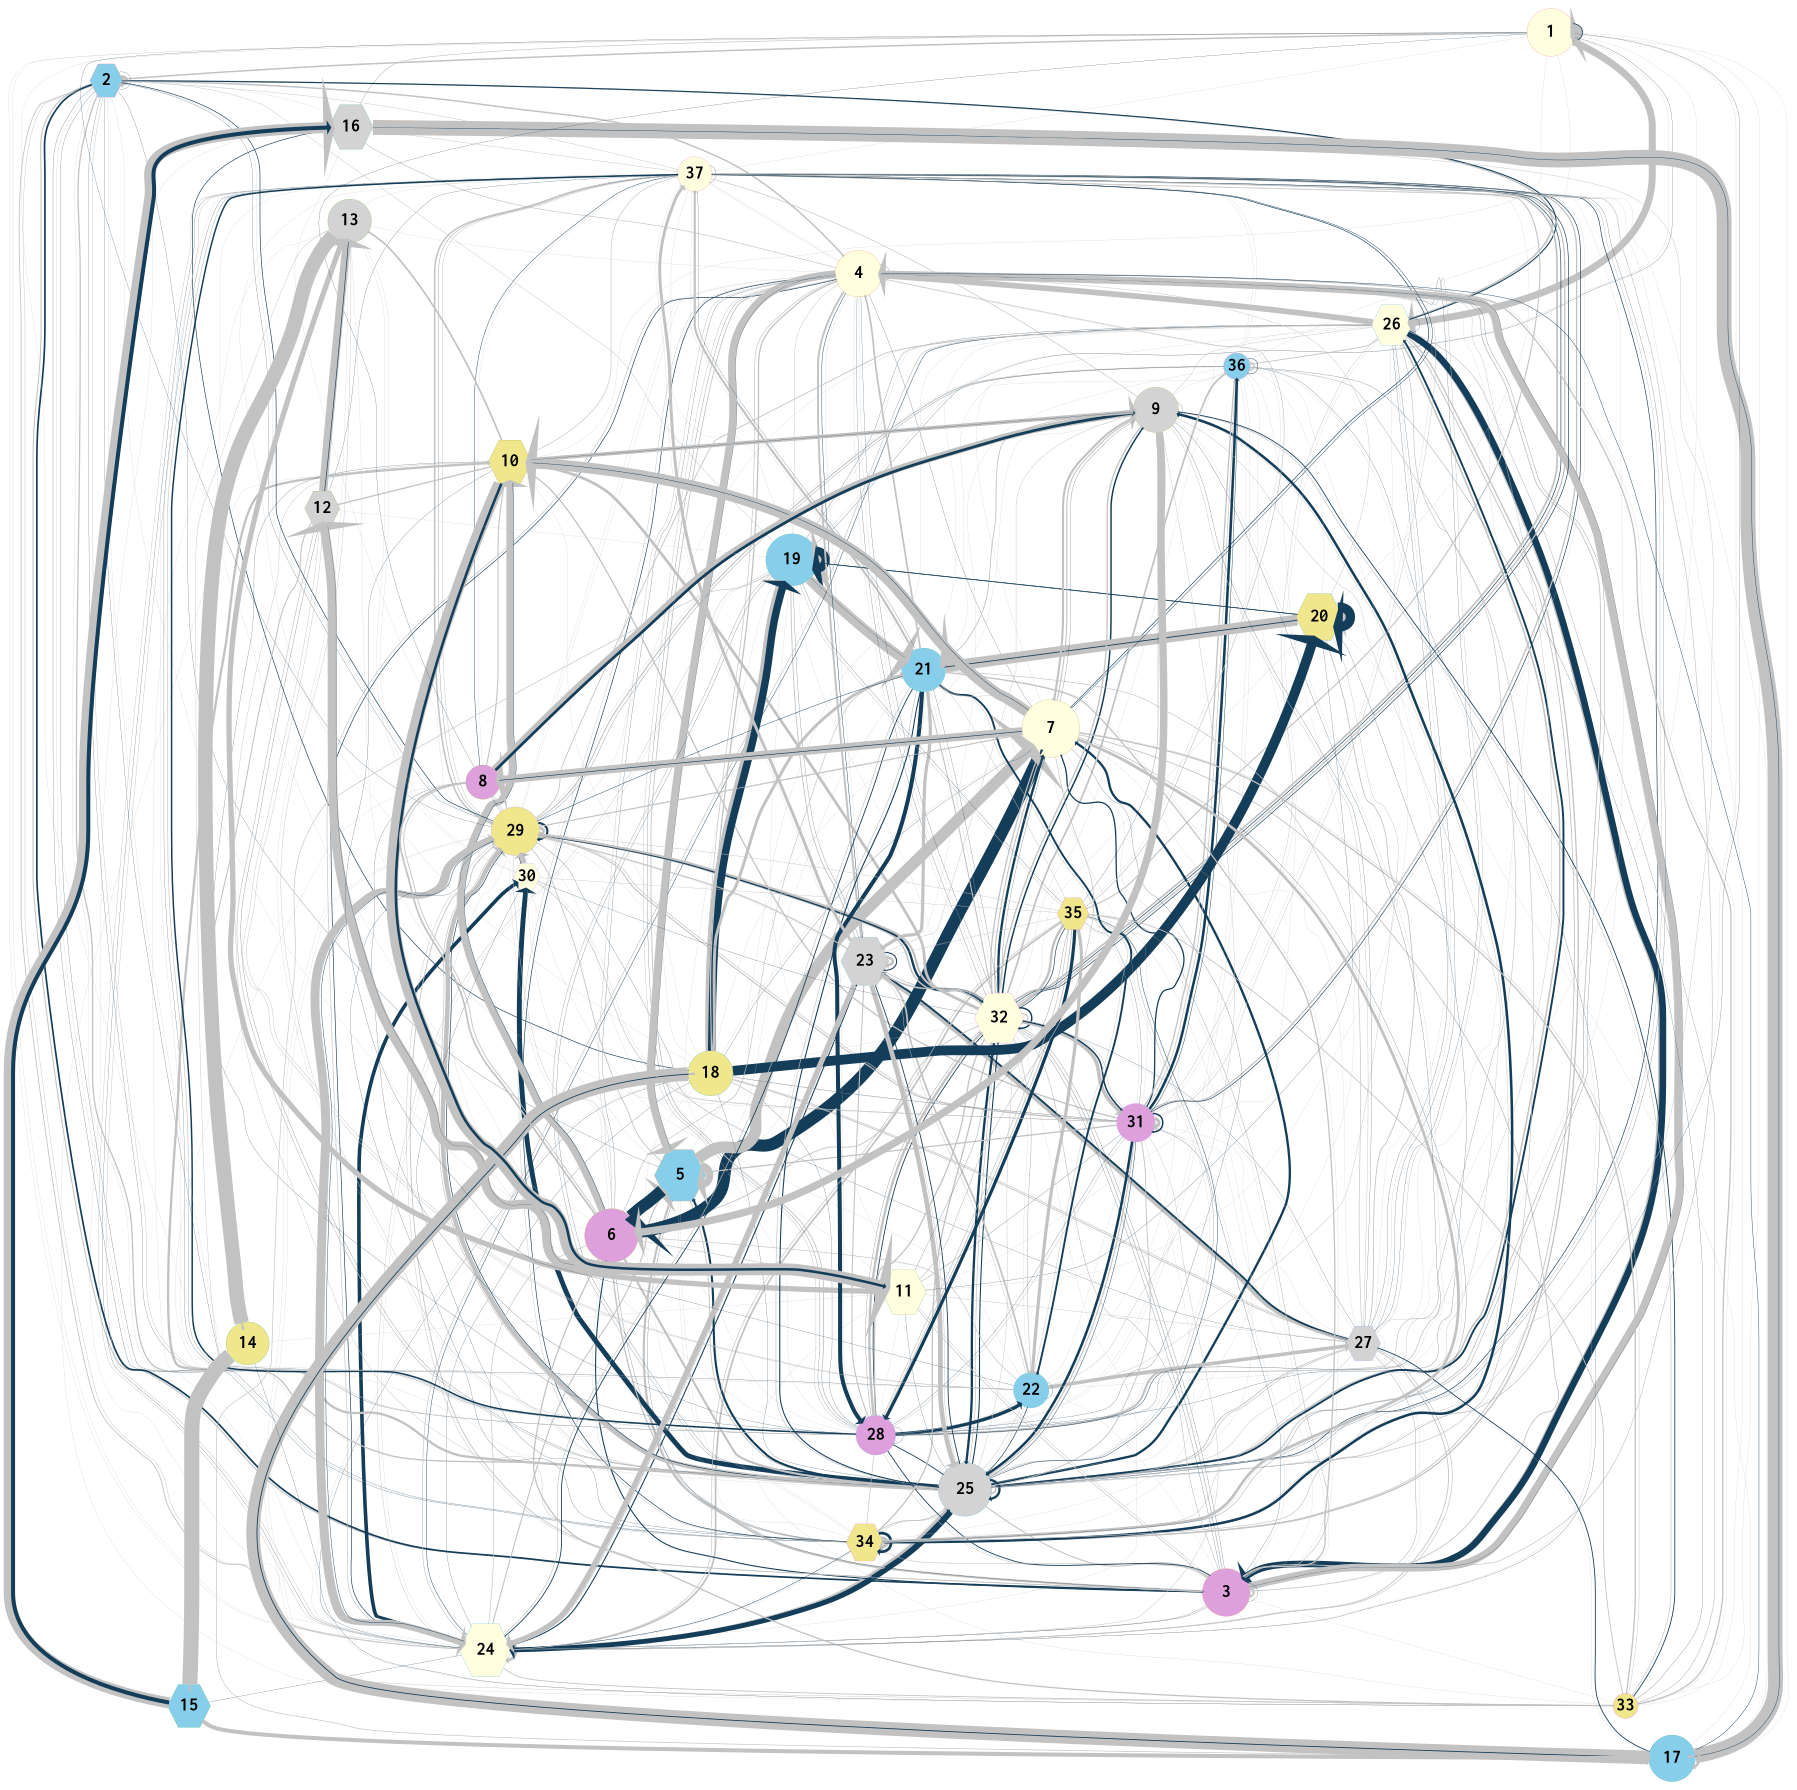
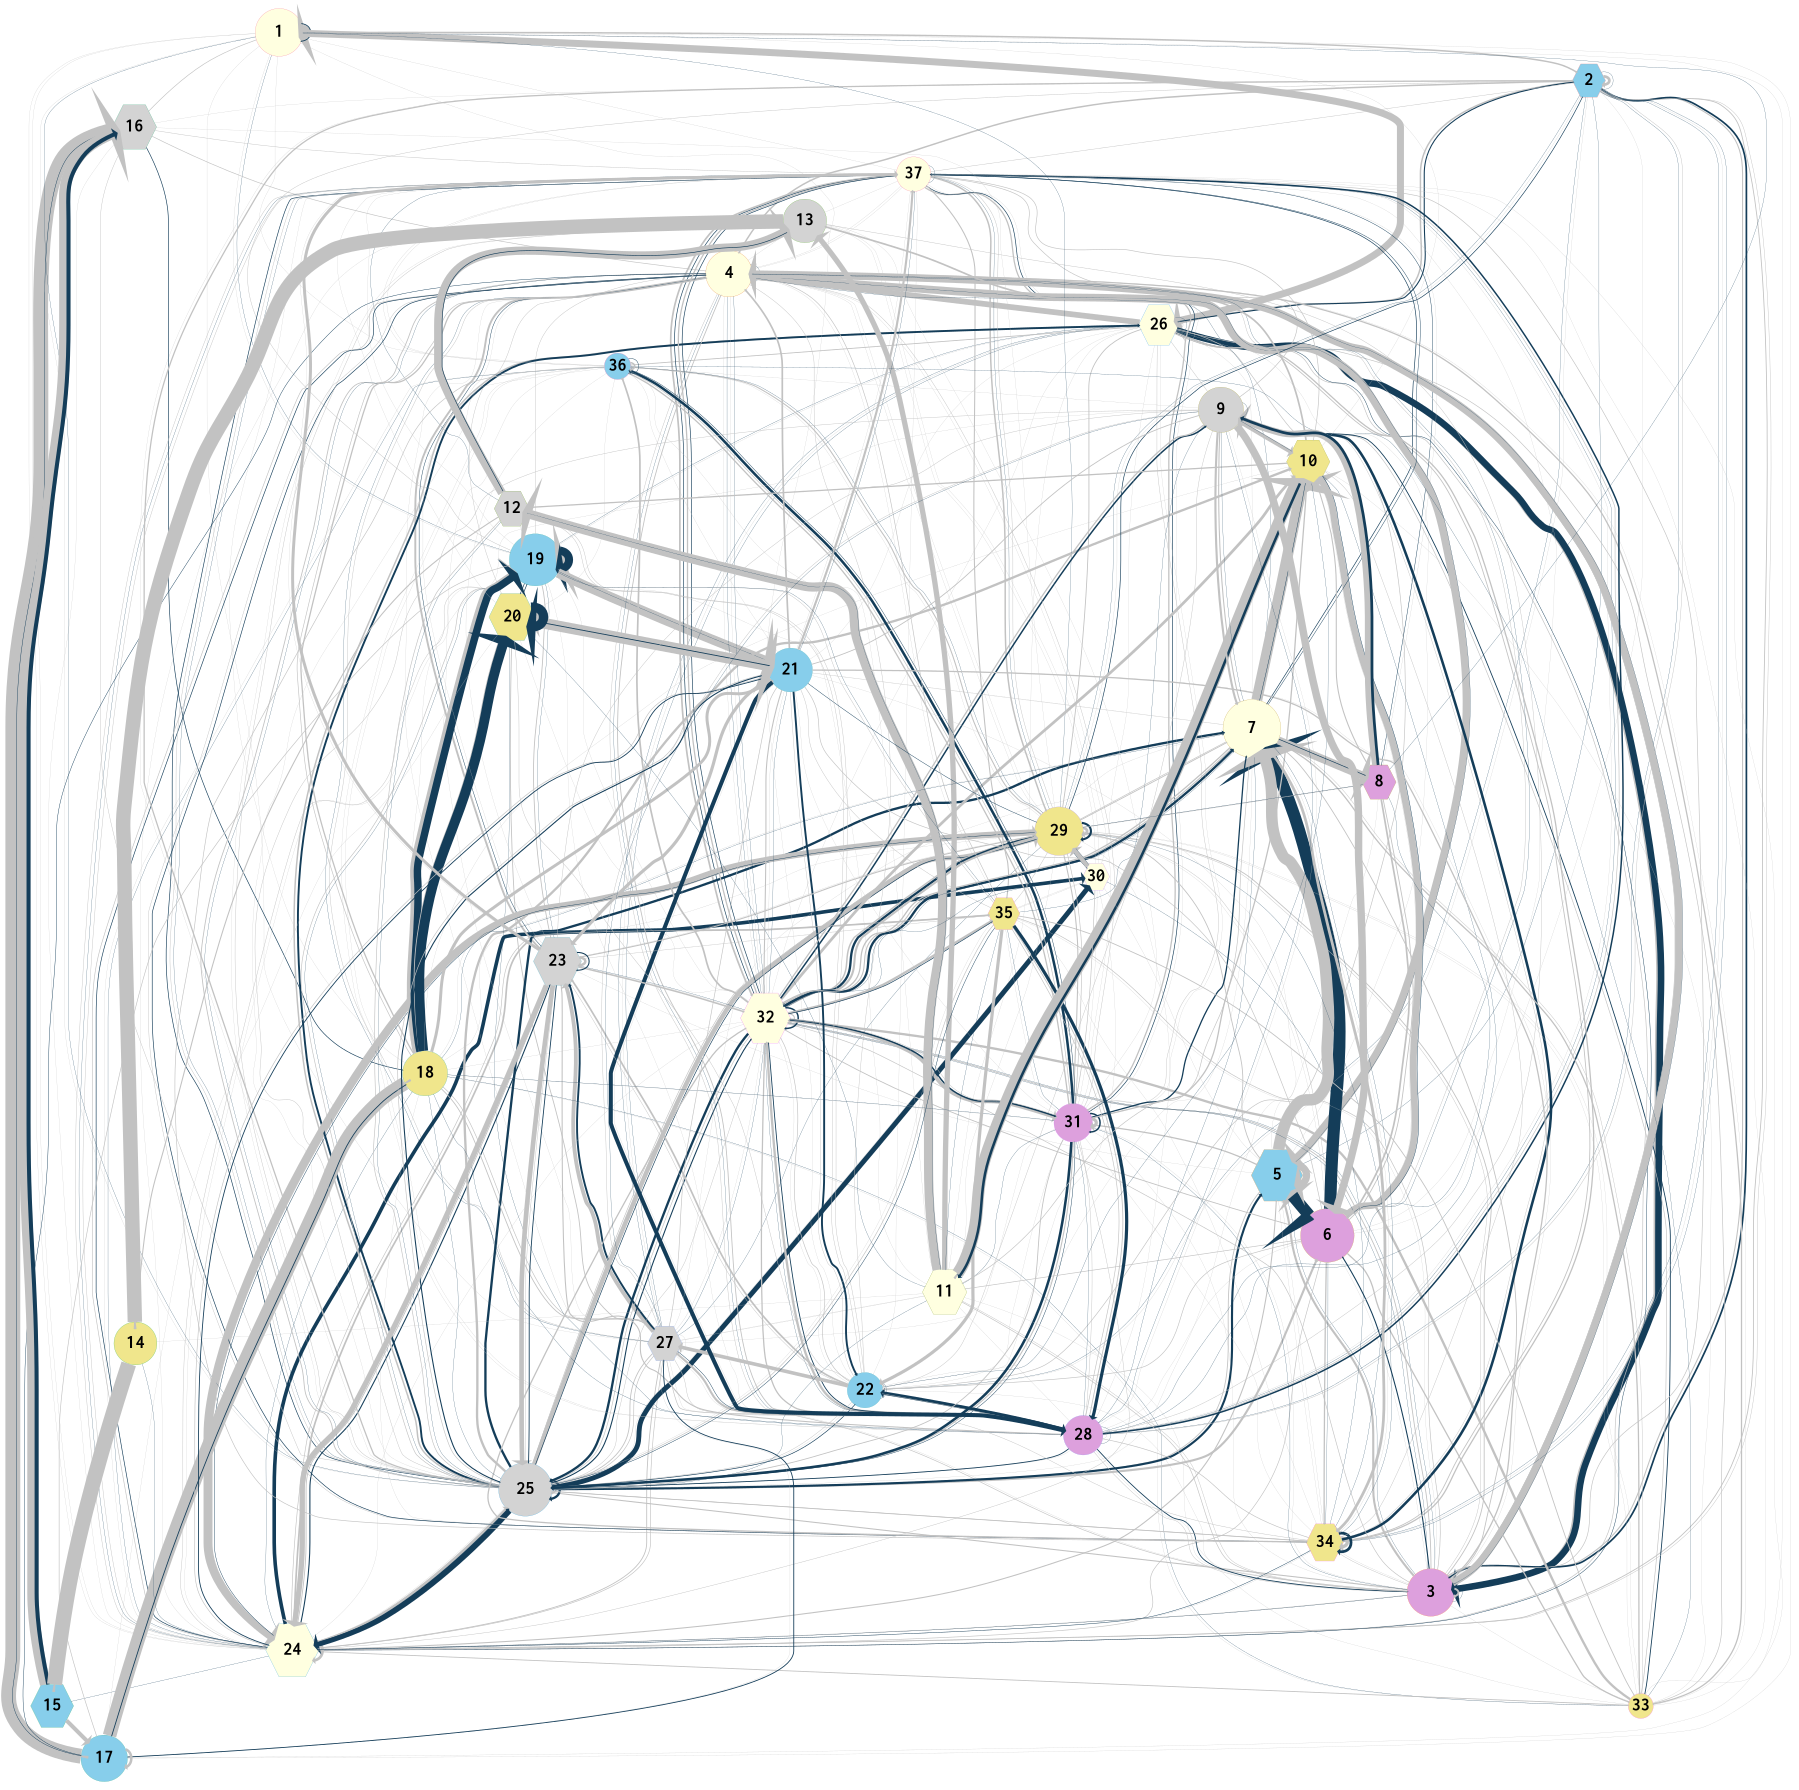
node "8": shape circle -> hexagon
edge "33" -> "32": added
edge "6" -> "25": reversed
